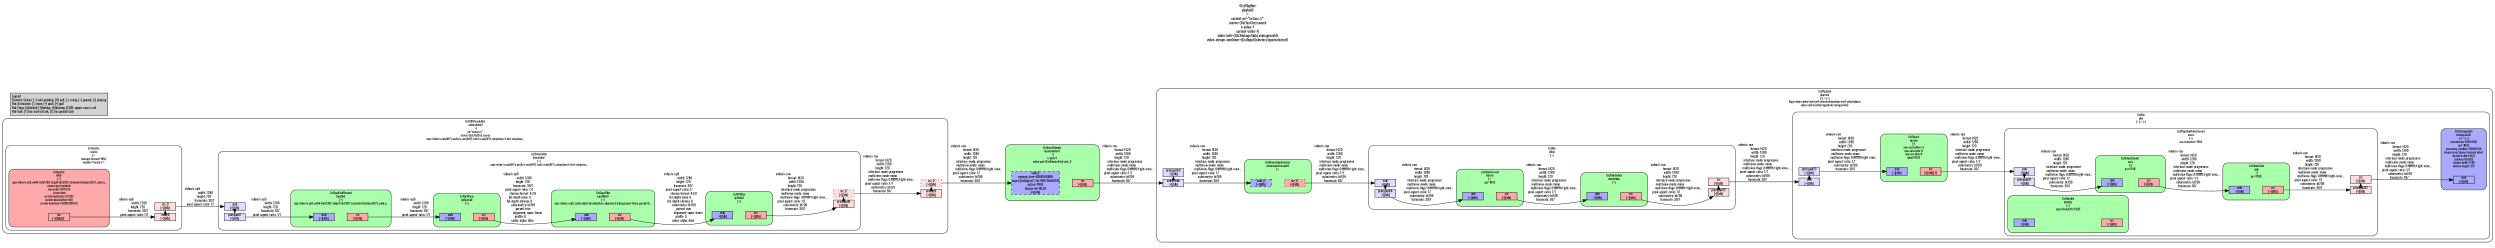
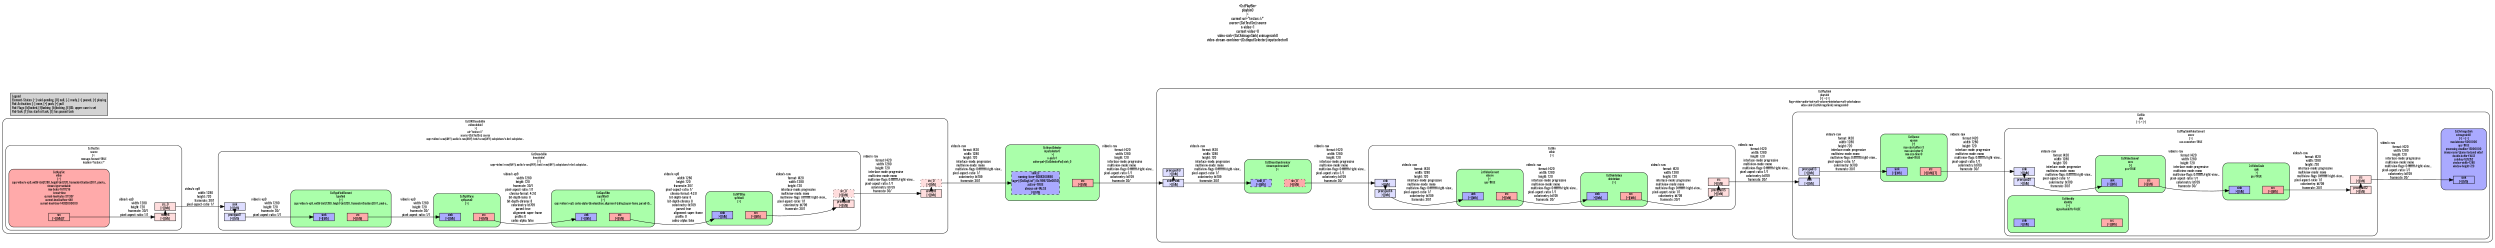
node "proxypad11 [>][bfb]": label "proxypad11 [>][bfb]" -> "proxypad21 [>][bfb]"
